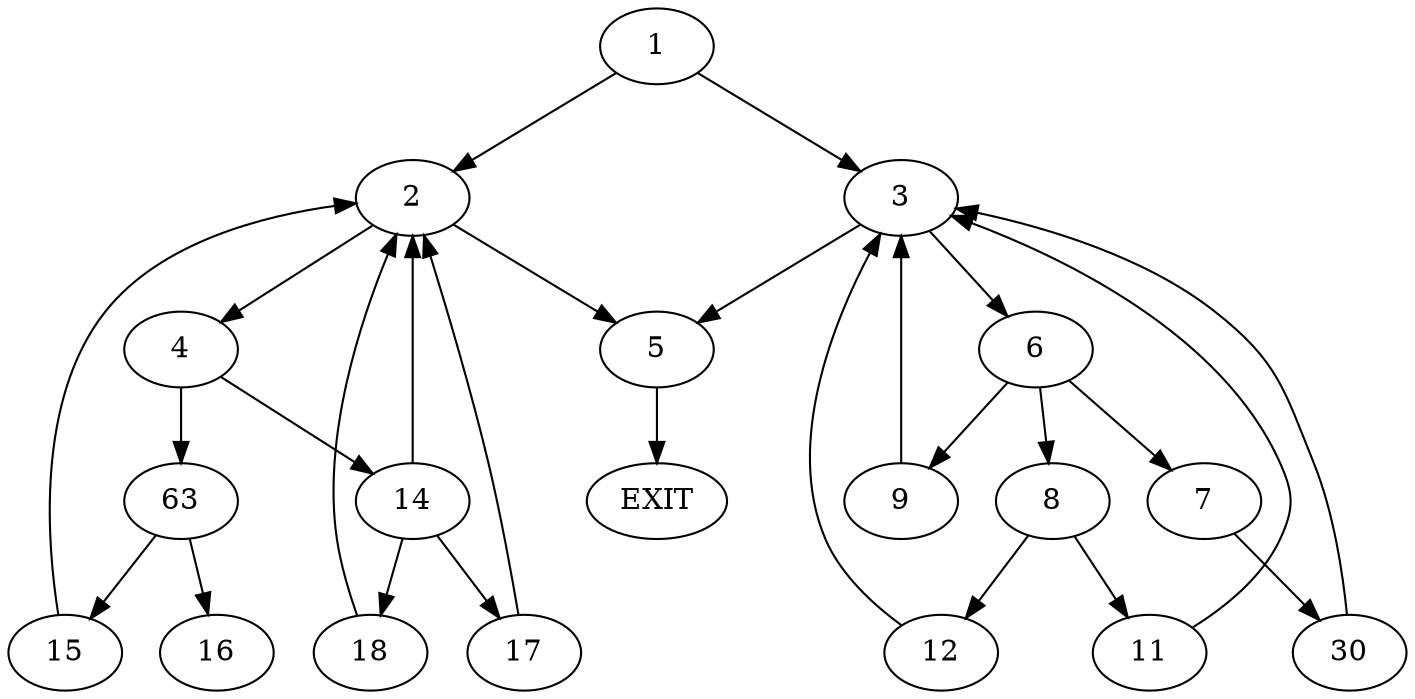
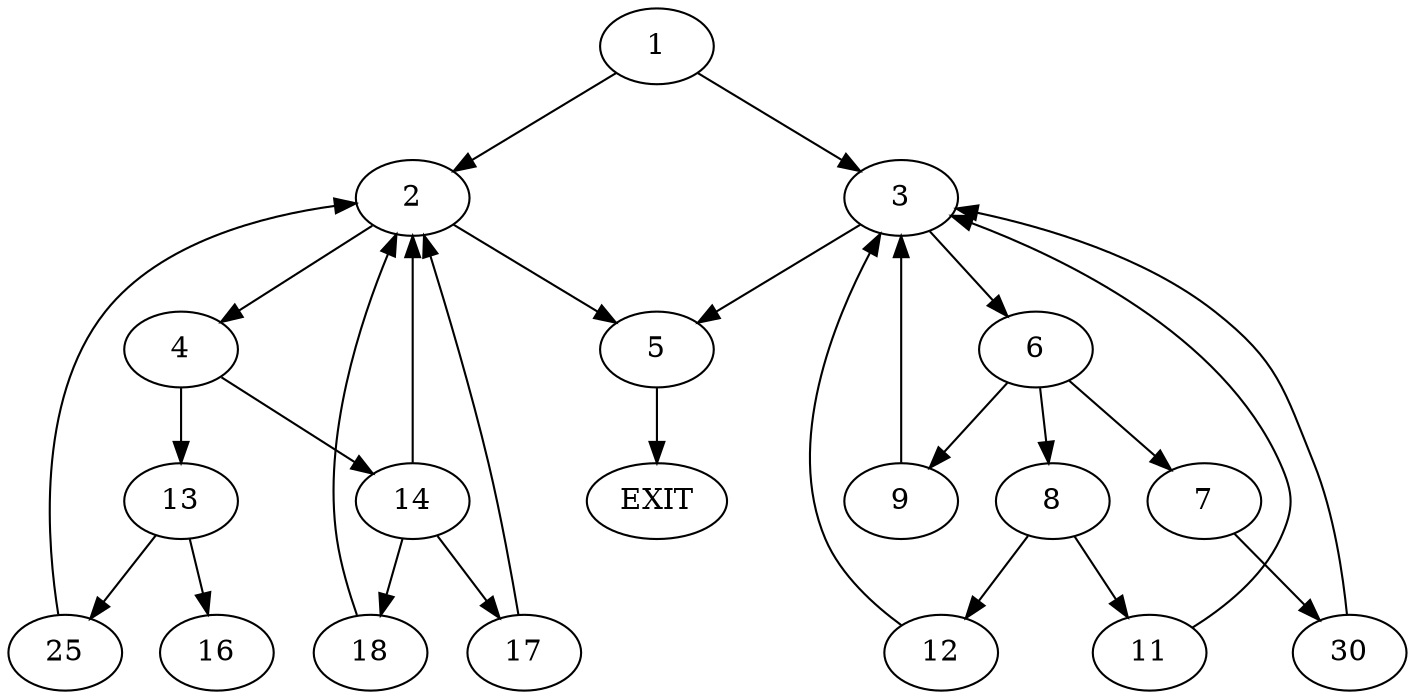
node "63": label "63" -> "13"
node "15": label "15" -> "25"
